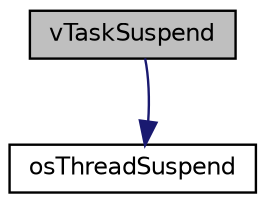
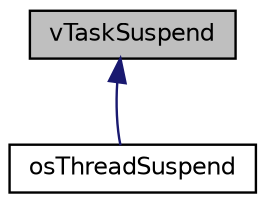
edge "vTaskSuspend" -> "osThreadSuspend": reversed
